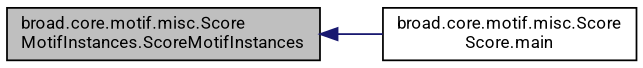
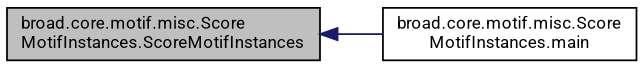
node "broad.core.motif.misc.Score Score.main": label "broad.core.motif.misc.Score Score.main" -> "broad.core.motif.misc.Score MotifInstances.main"
